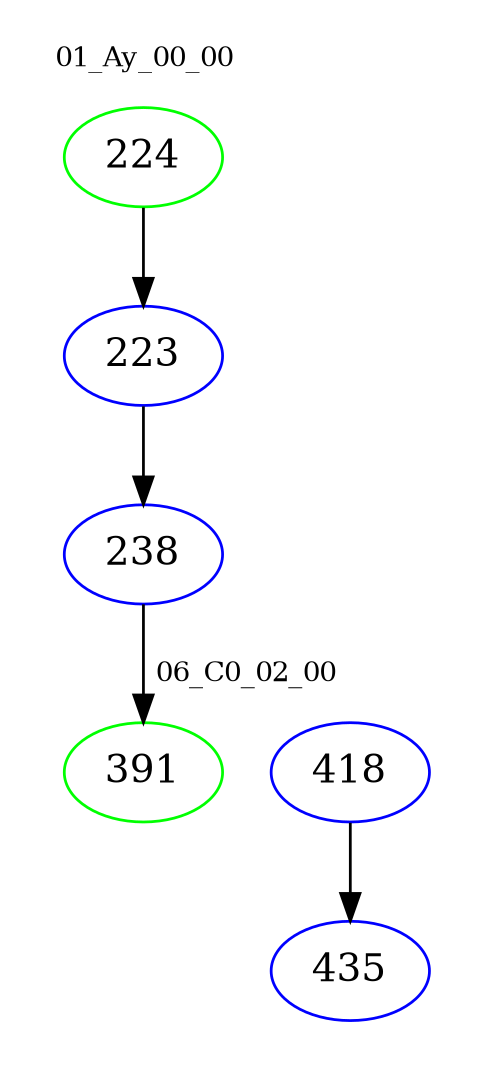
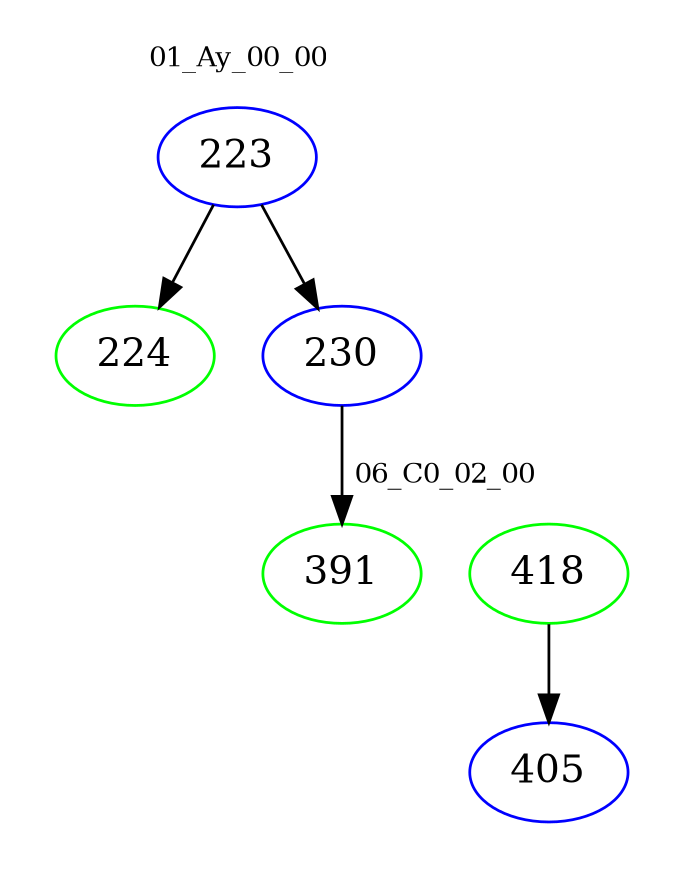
edge "224" -> "223": reversed
node "238": label "238" -> "230"
node "418": color blue -> green
node "435": label "435" -> "405"
